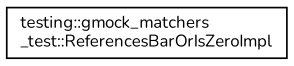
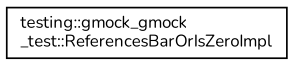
node "testing::gmock_matchers _test::ReferencesBarOrIsZeroImpl": label "testing::gmock_matchers _test::ReferencesBarOrIsZeroImpl" -> "testing::gmock_gmock _test::ReferencesBarOrIsZeroImpl"
